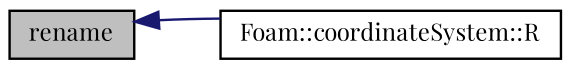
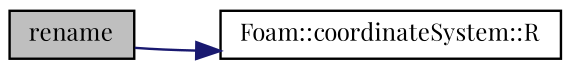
edge "Foam::coordinateSystem::R" -> "rename": reversed
